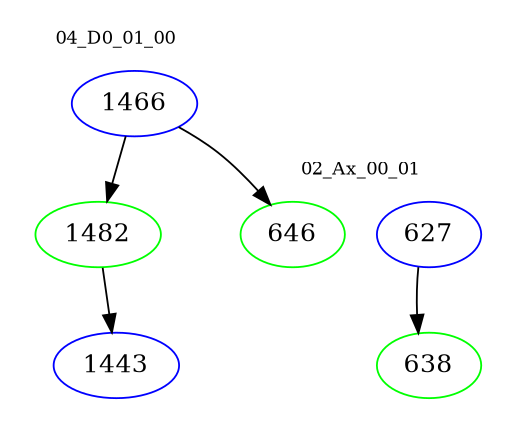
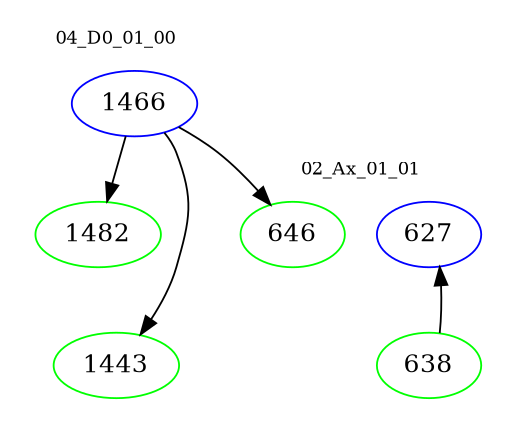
cluster "02_Ax_00_01": label "02_Ax_00_01" -> "02_Ax_01_01"
edge "1482" -> "1443": now "1466" -> "1443"
edge "627" -> "638": reversed
node "1443": color blue -> green
